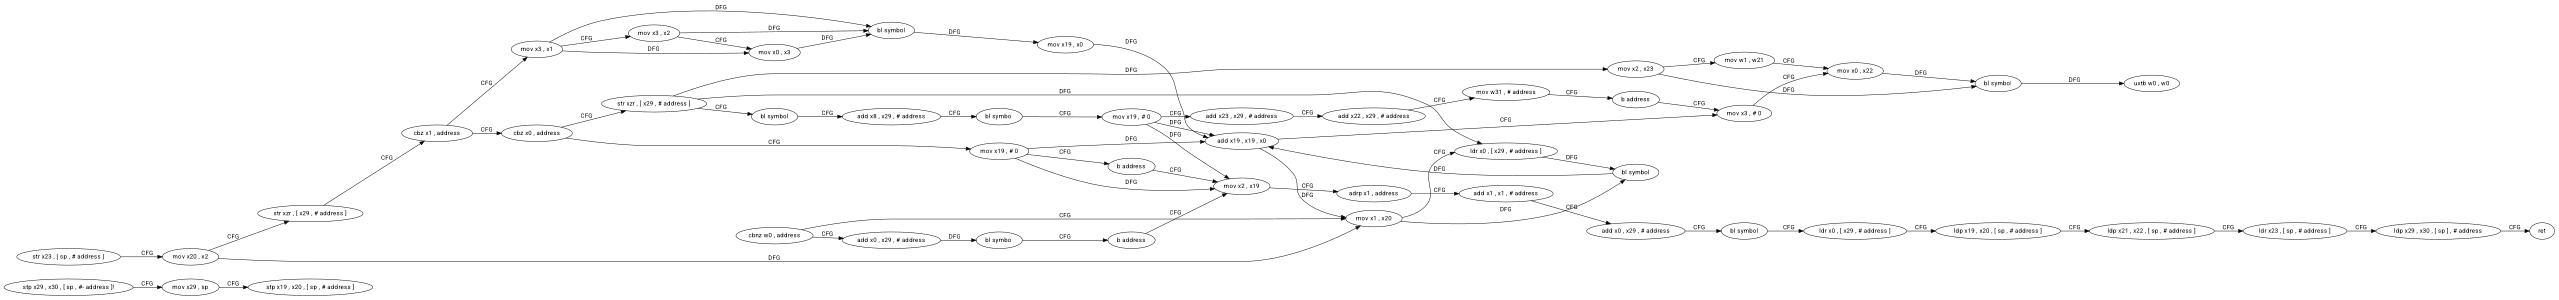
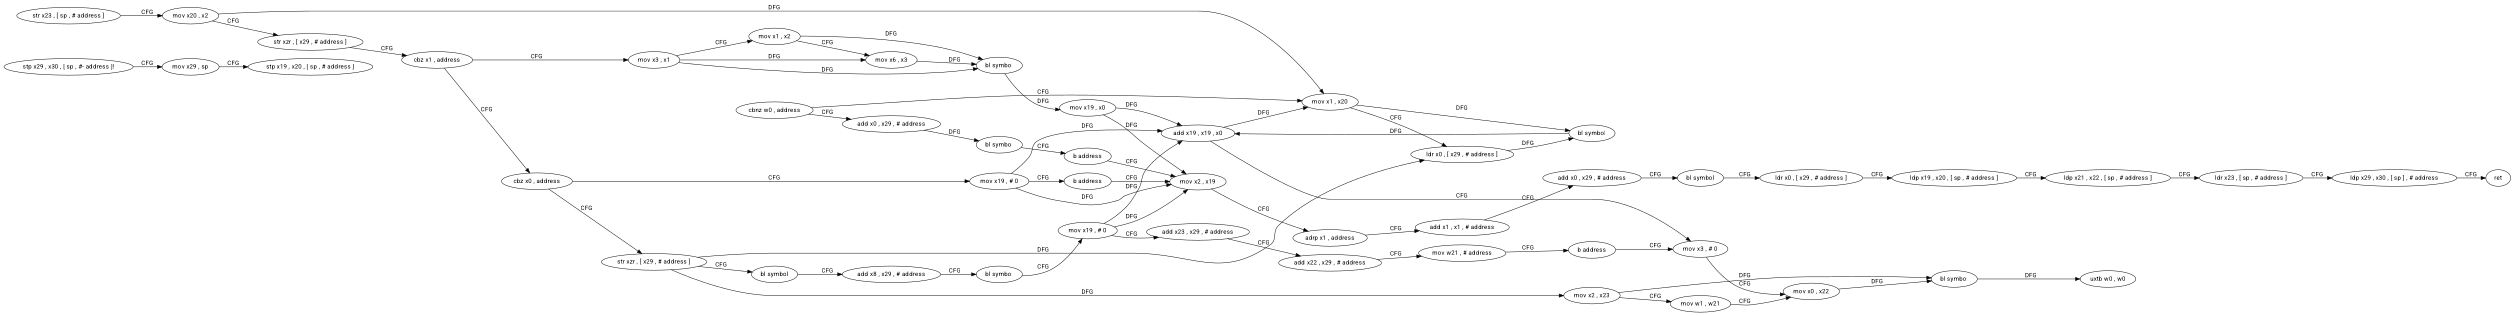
node "mov x3 , x2": label "mov x3 , x2" -> "mov x1 , x2"
node "mov x0 , x3": label "mov x0 , x3" -> "mov x6 , x3"
node "mov w31 , # address": label "mov w31 , # address" -> "mov w21 , # address"
edge "mov x19 , x0" -> "mov x2 , x19": added, label "DFG"
